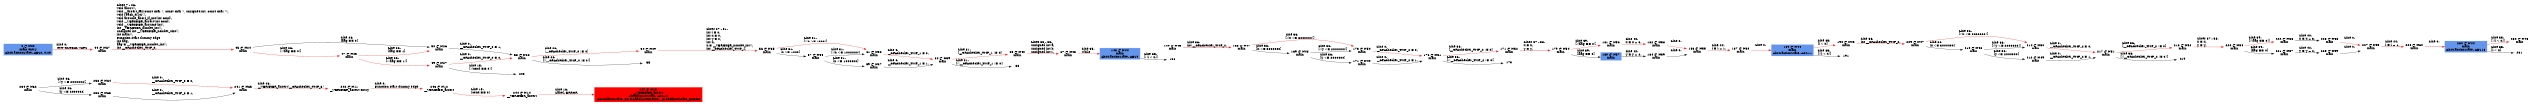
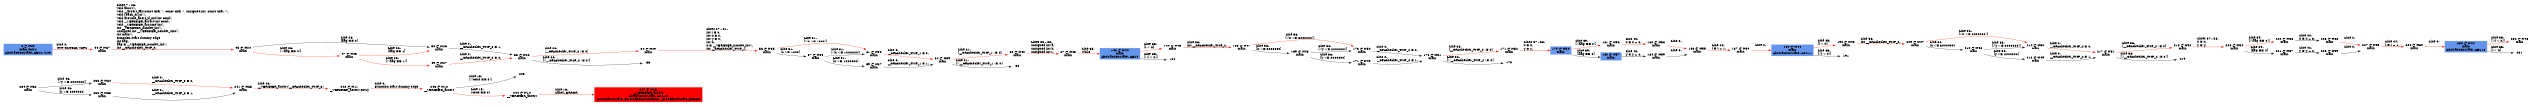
edge "148 @ N44 main AbstractionState: ABS9" -> "149 @ N45 main": added, label "Line 35: [i < n]"
node "179 @ N54 main": fillcolor white -> cornflowerblue
edge "173 @ N50 main" -> "176 @ N51 main": color red -> black
edge "49 @ N27 main" -> "245": now "243 @ N12 __VERIFIER_assert" -> "245"
